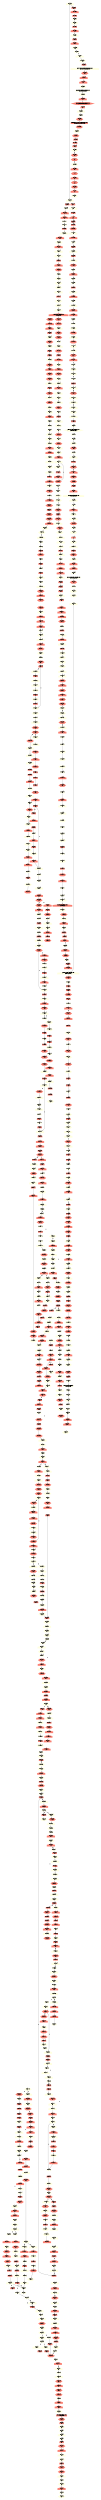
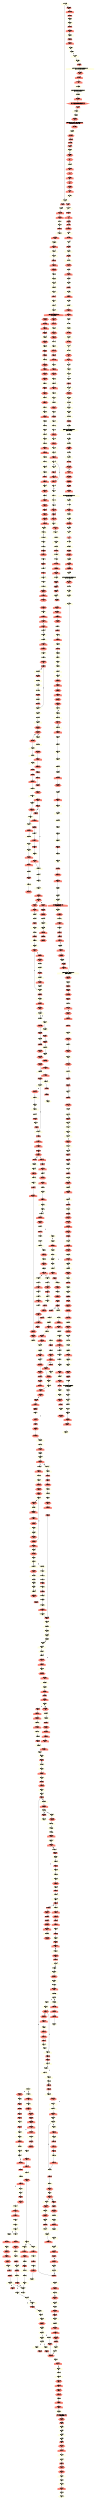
node "0x005912c9 addl": shape hexagon -> note
